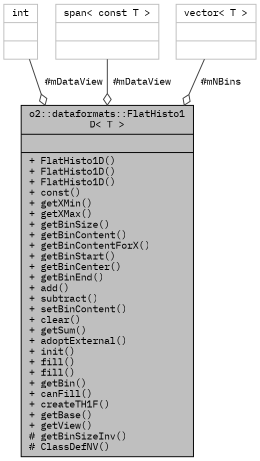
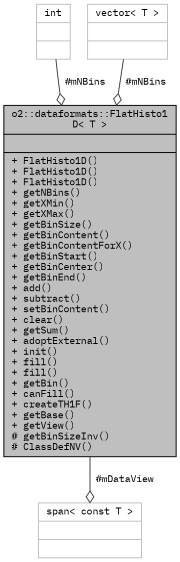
edge "span< const T >" -> "o2::dataformats::FlatHisto1": reversed
edge "int" -> "o2::dataformats::FlatHisto1": label " #mDataView" -> " #mNBins"
node "o2::dataformats::FlatHisto1": text "+ const()" -> "+ getNBins()"
